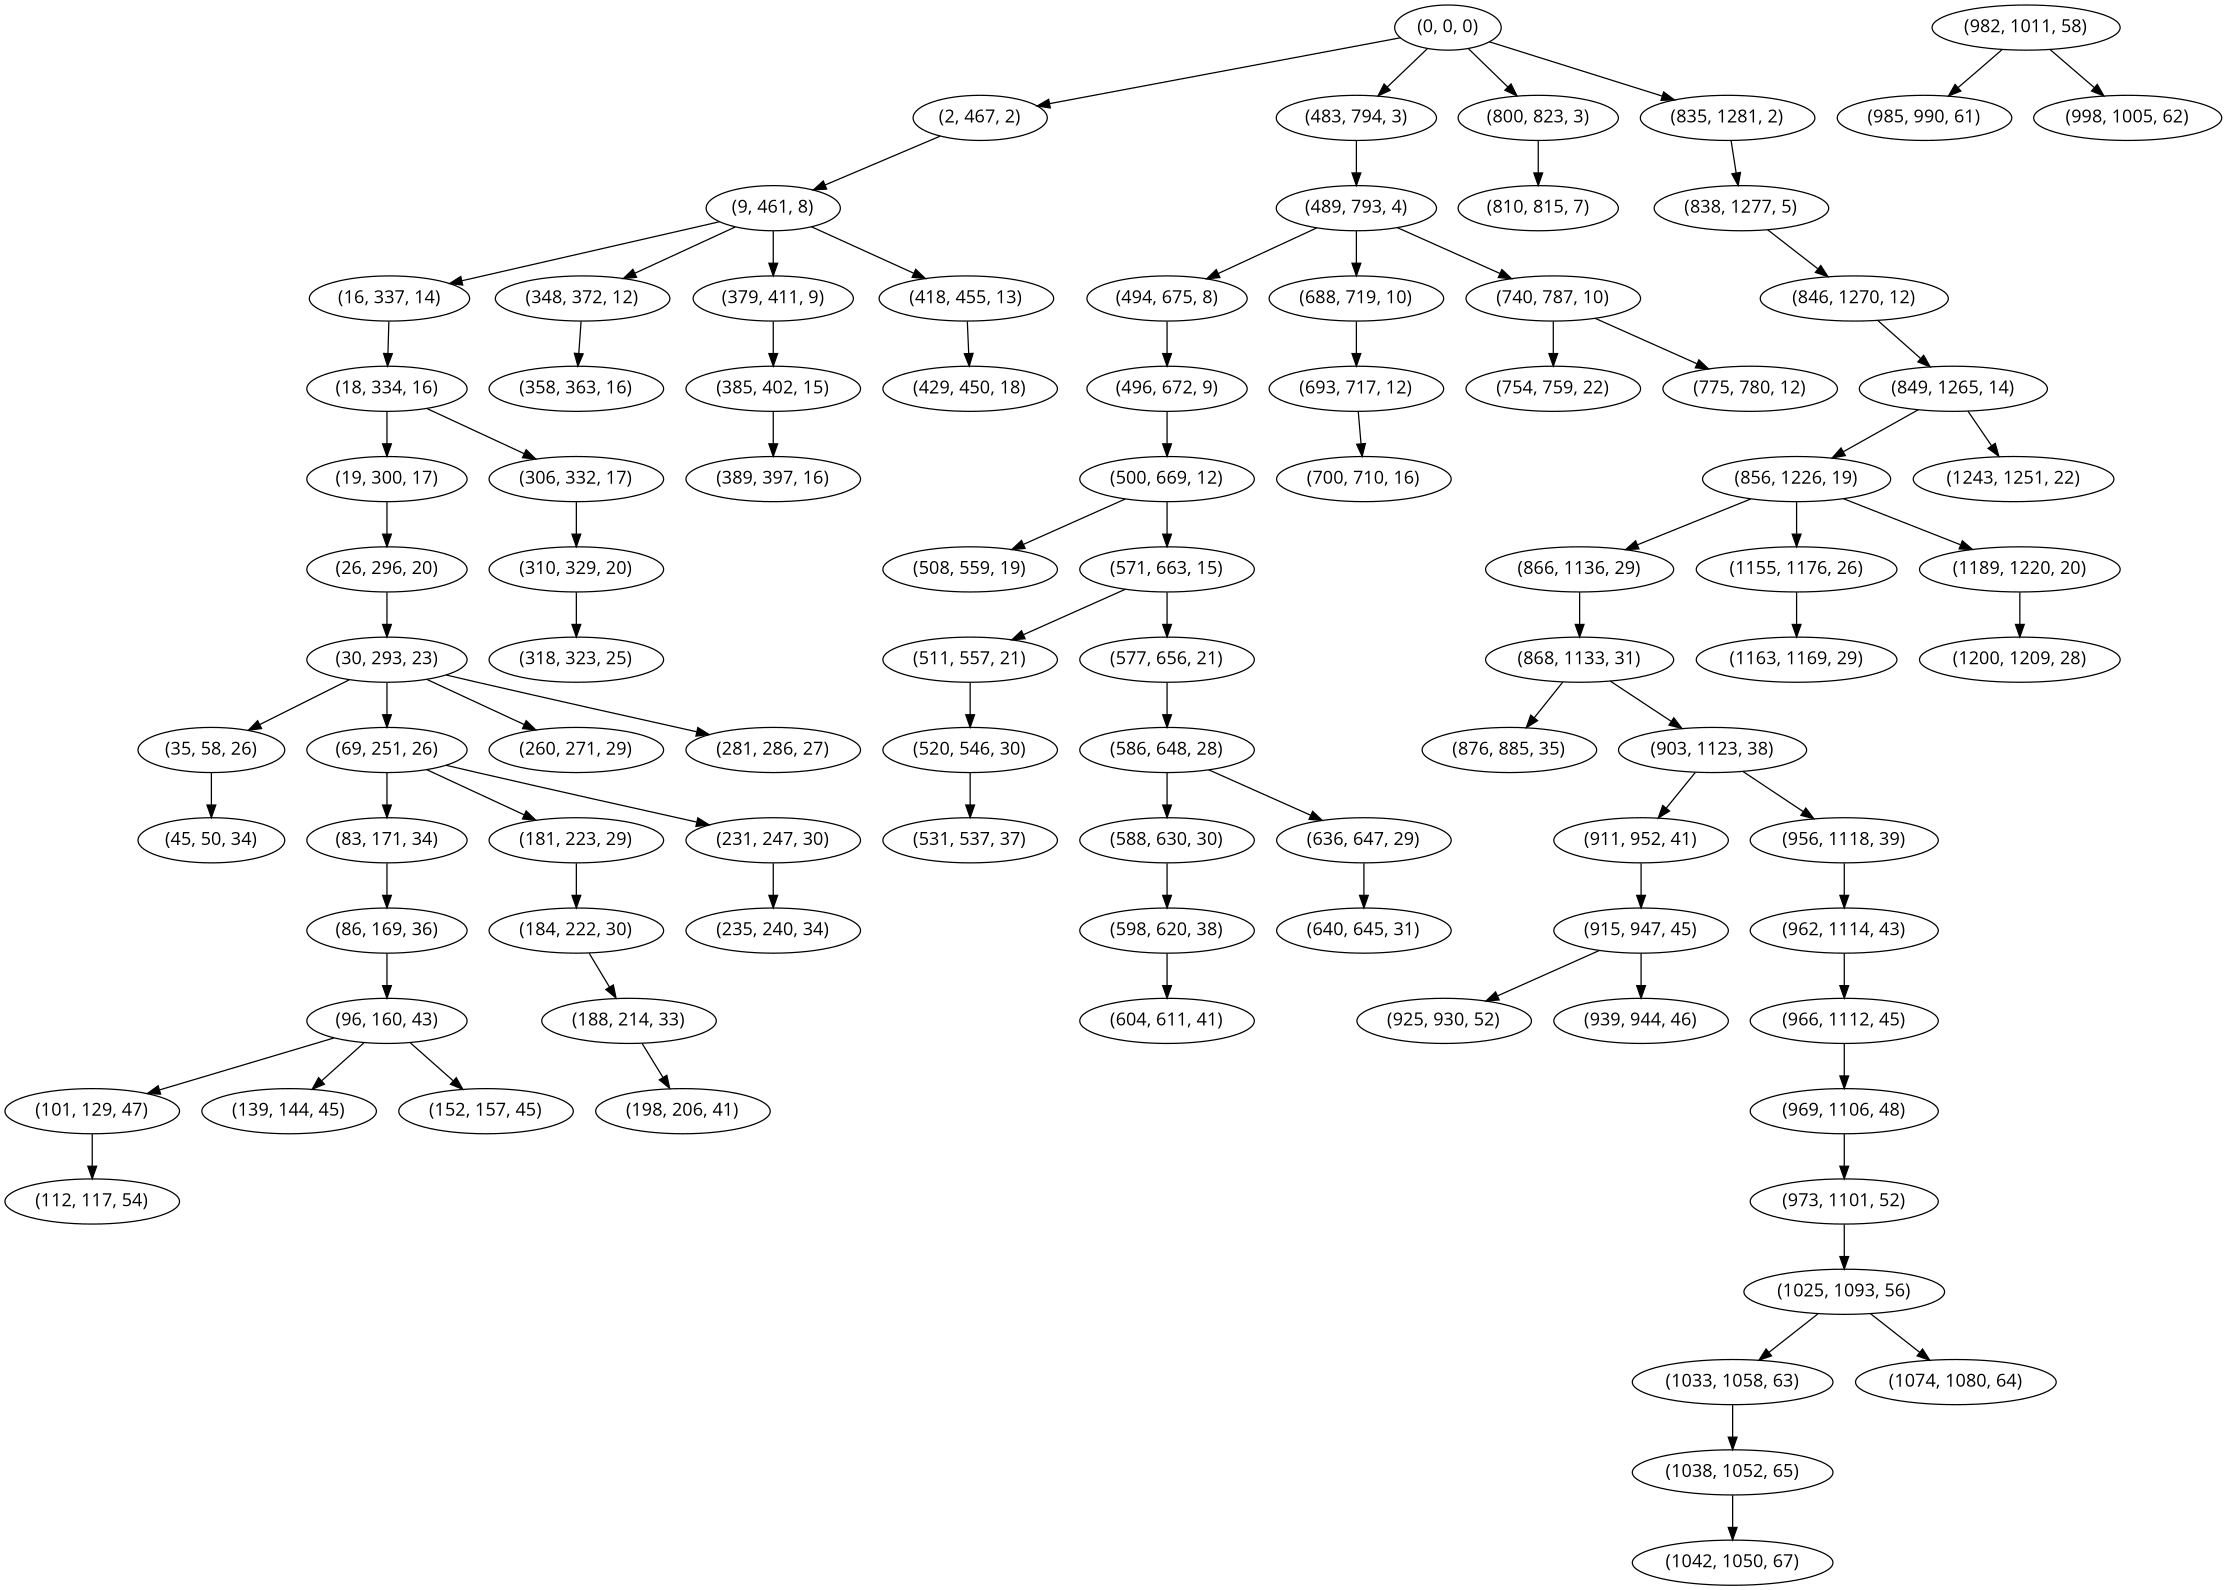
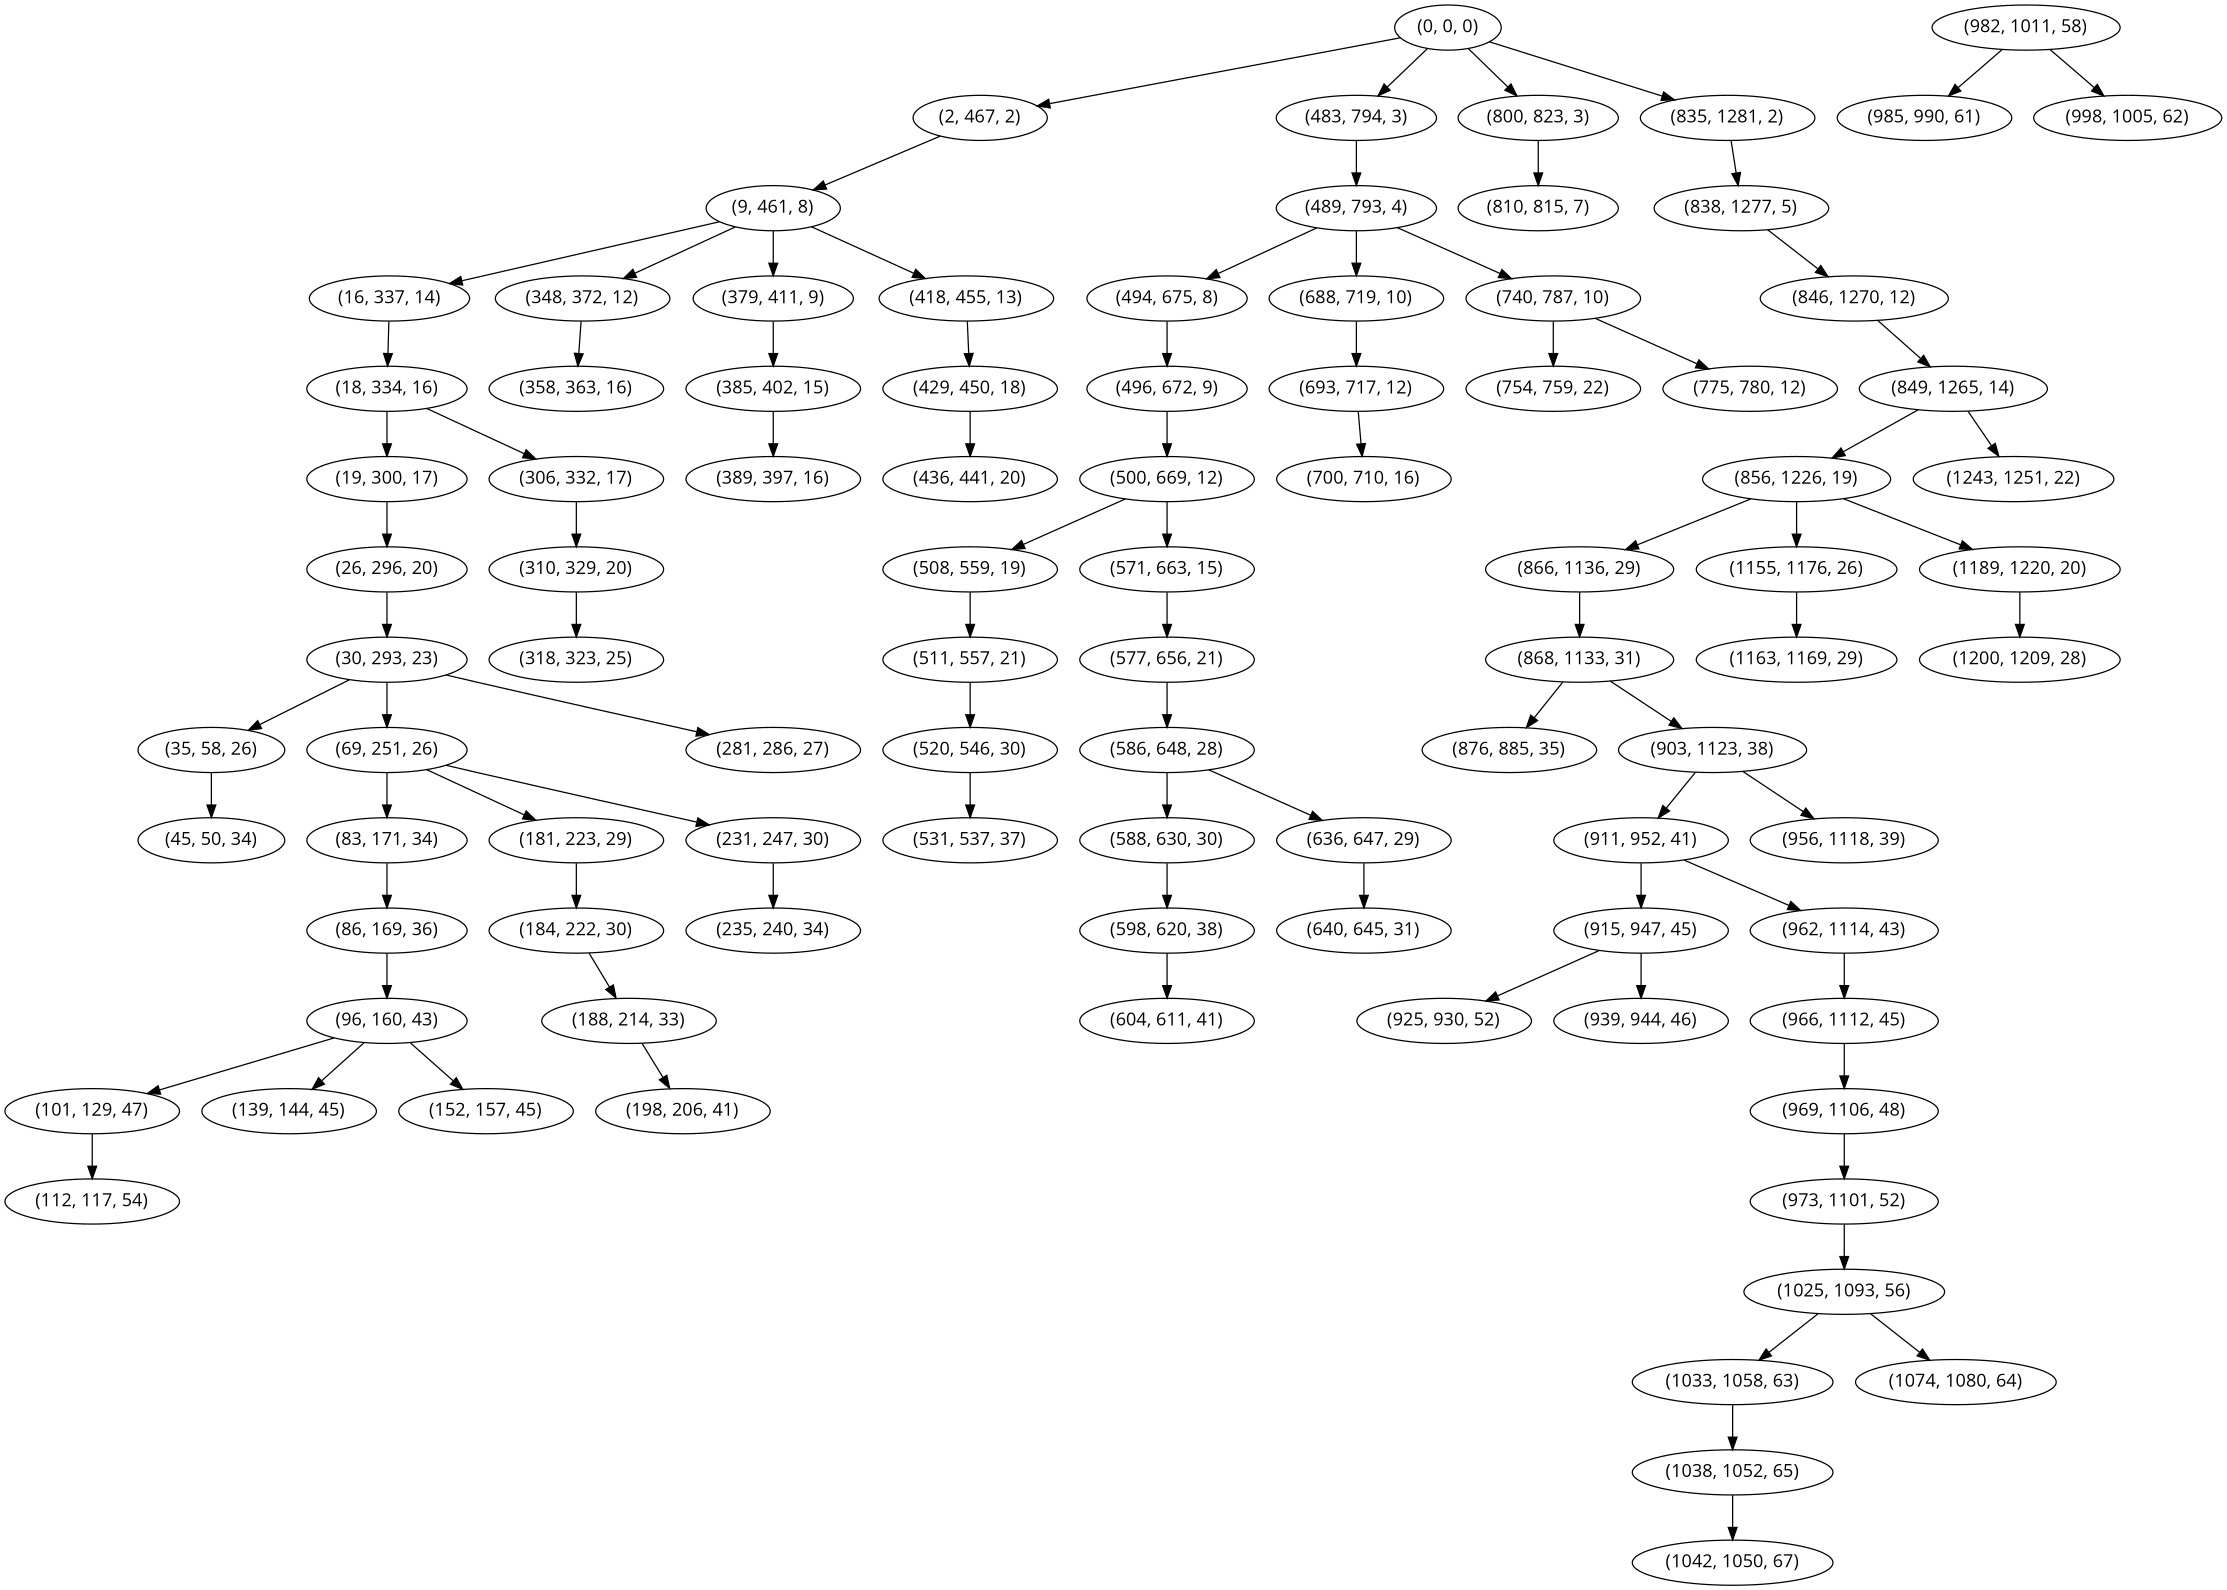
node "(436, 441, 20)": added
edge "(571, 663, 15)" -> "(511, 557, 21)": now "(508, 559, 19)" -> "(511, 557, 21)"
node "(260, 271, 29)": removed
edge "(956, 1118, 39)" -> "(962, 1114, 43)": now "(911, 952, 41)" -> "(962, 1114, 43)"
